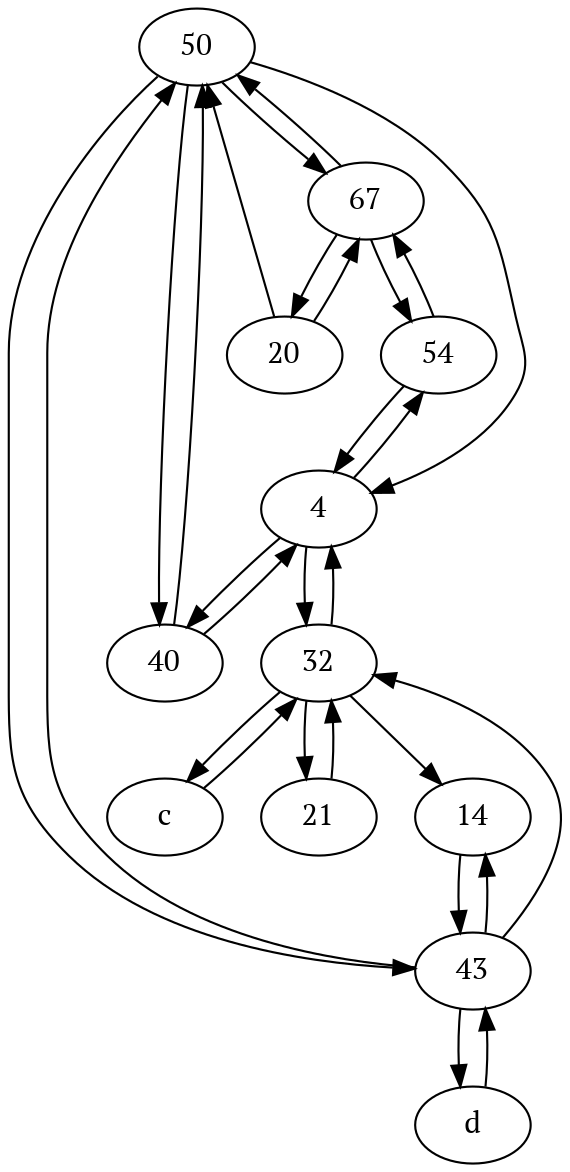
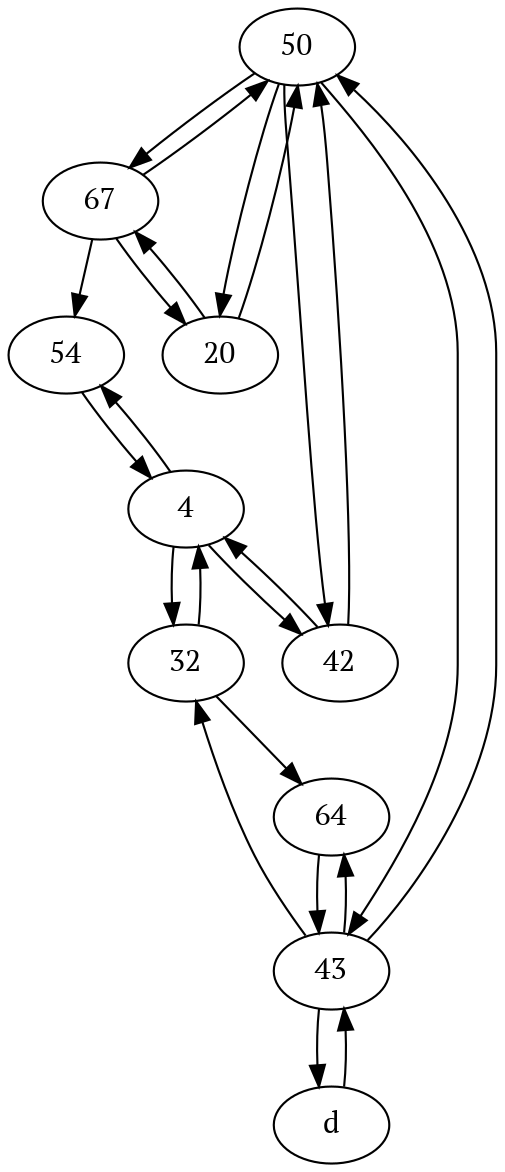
edge "50" -> "4": now "50" -> "20"
edge "54" -> "67": removed
node "40": label "40" -> "42"
node "c": removed
node "21": removed
node "14": label "14" -> "64"
